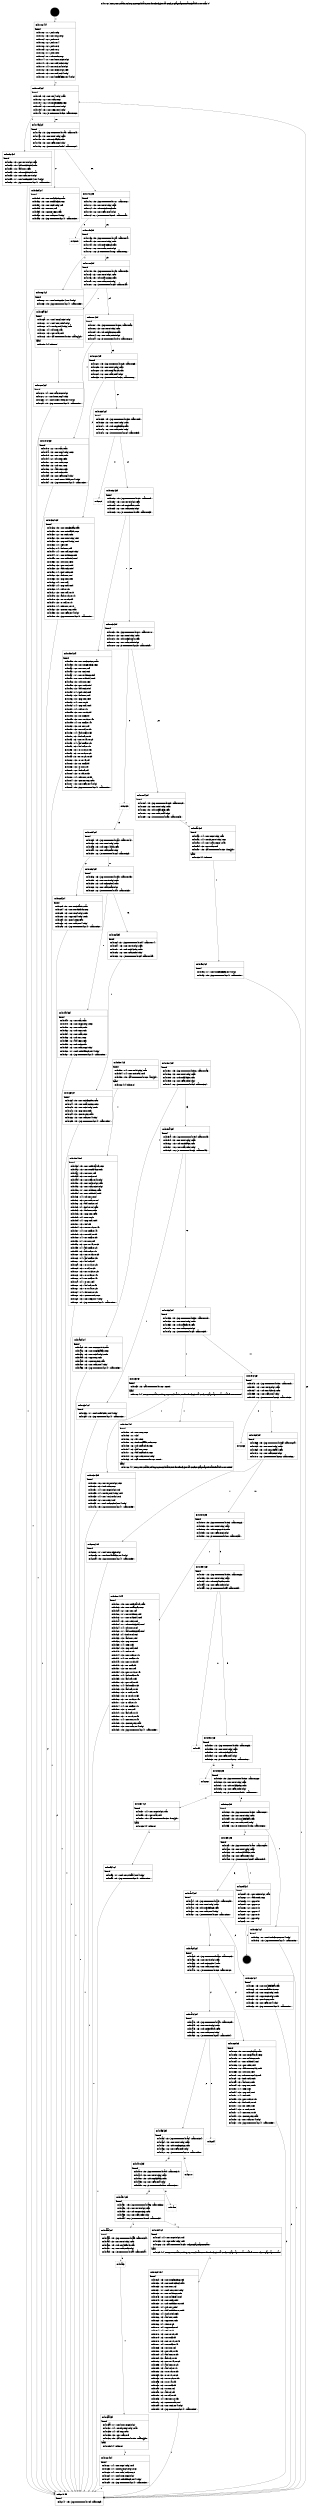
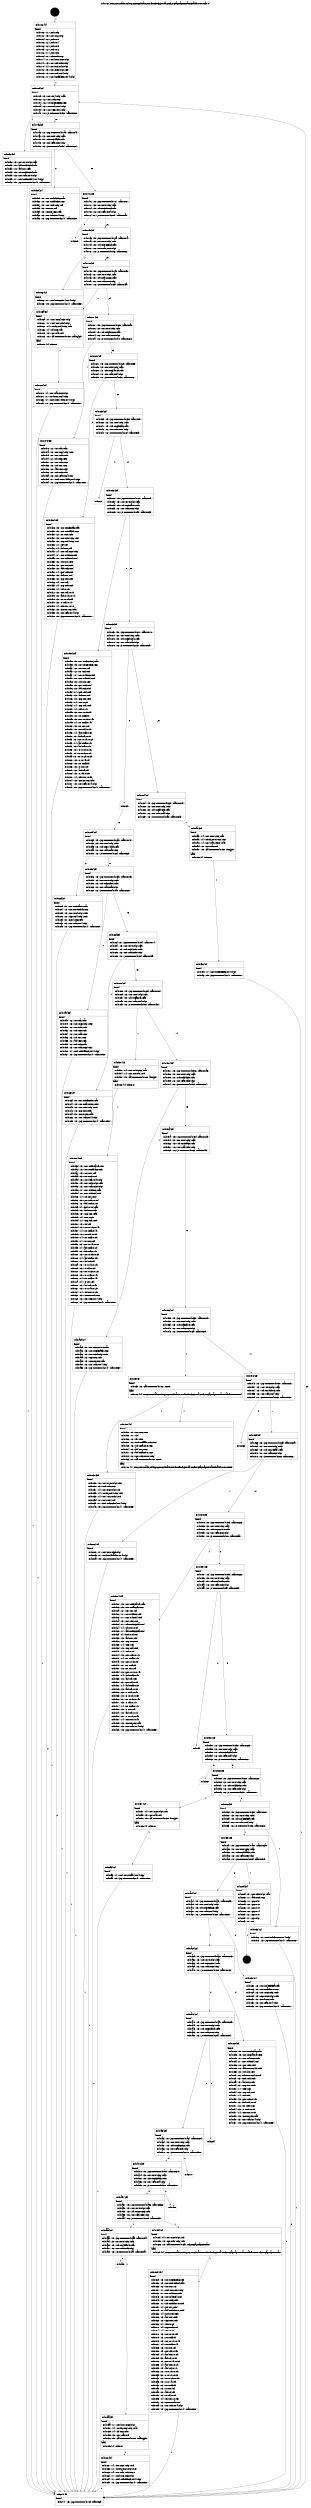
node "0x4018e8 [25]": added
node "0x401c33 [12]": removed
edge "0x401ac3" -> "0x401caa [23]": now "0x401aaa [25]" -> "0x401caa [23]"
